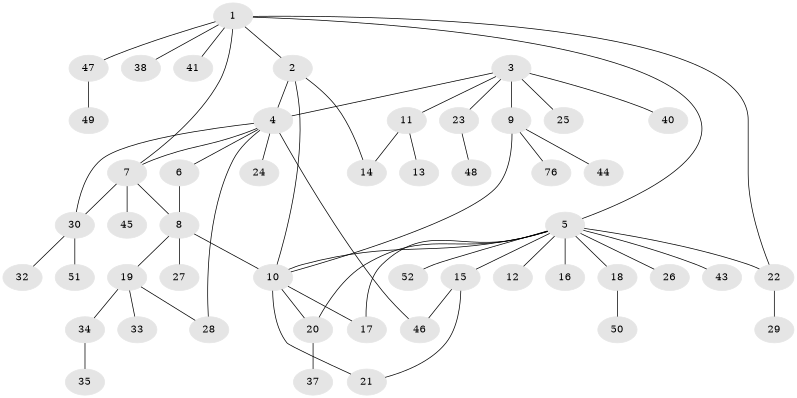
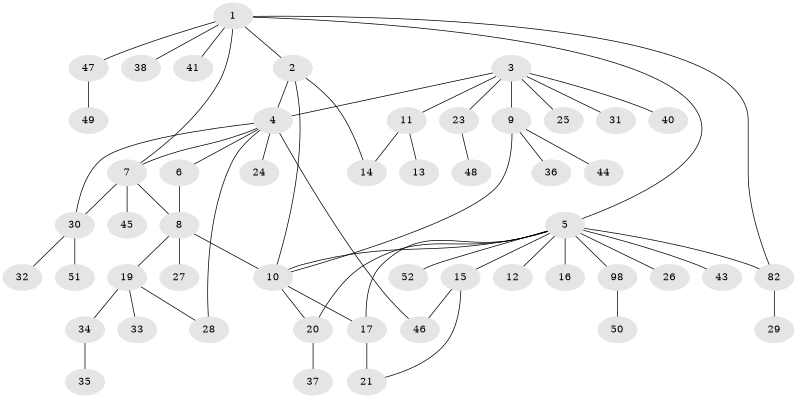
node "31": added
node "76": label "76" -> "36"
node "18": label "18" -> "98"
node "22": label "22" -> "82"
edge "10" -- "21": now "17" -- "21"
